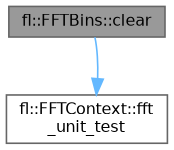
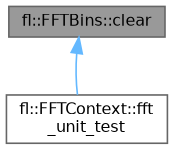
edge "fl::FFTBins::clear" -> "fl::FFTContext::fft _unit_test": reversed
